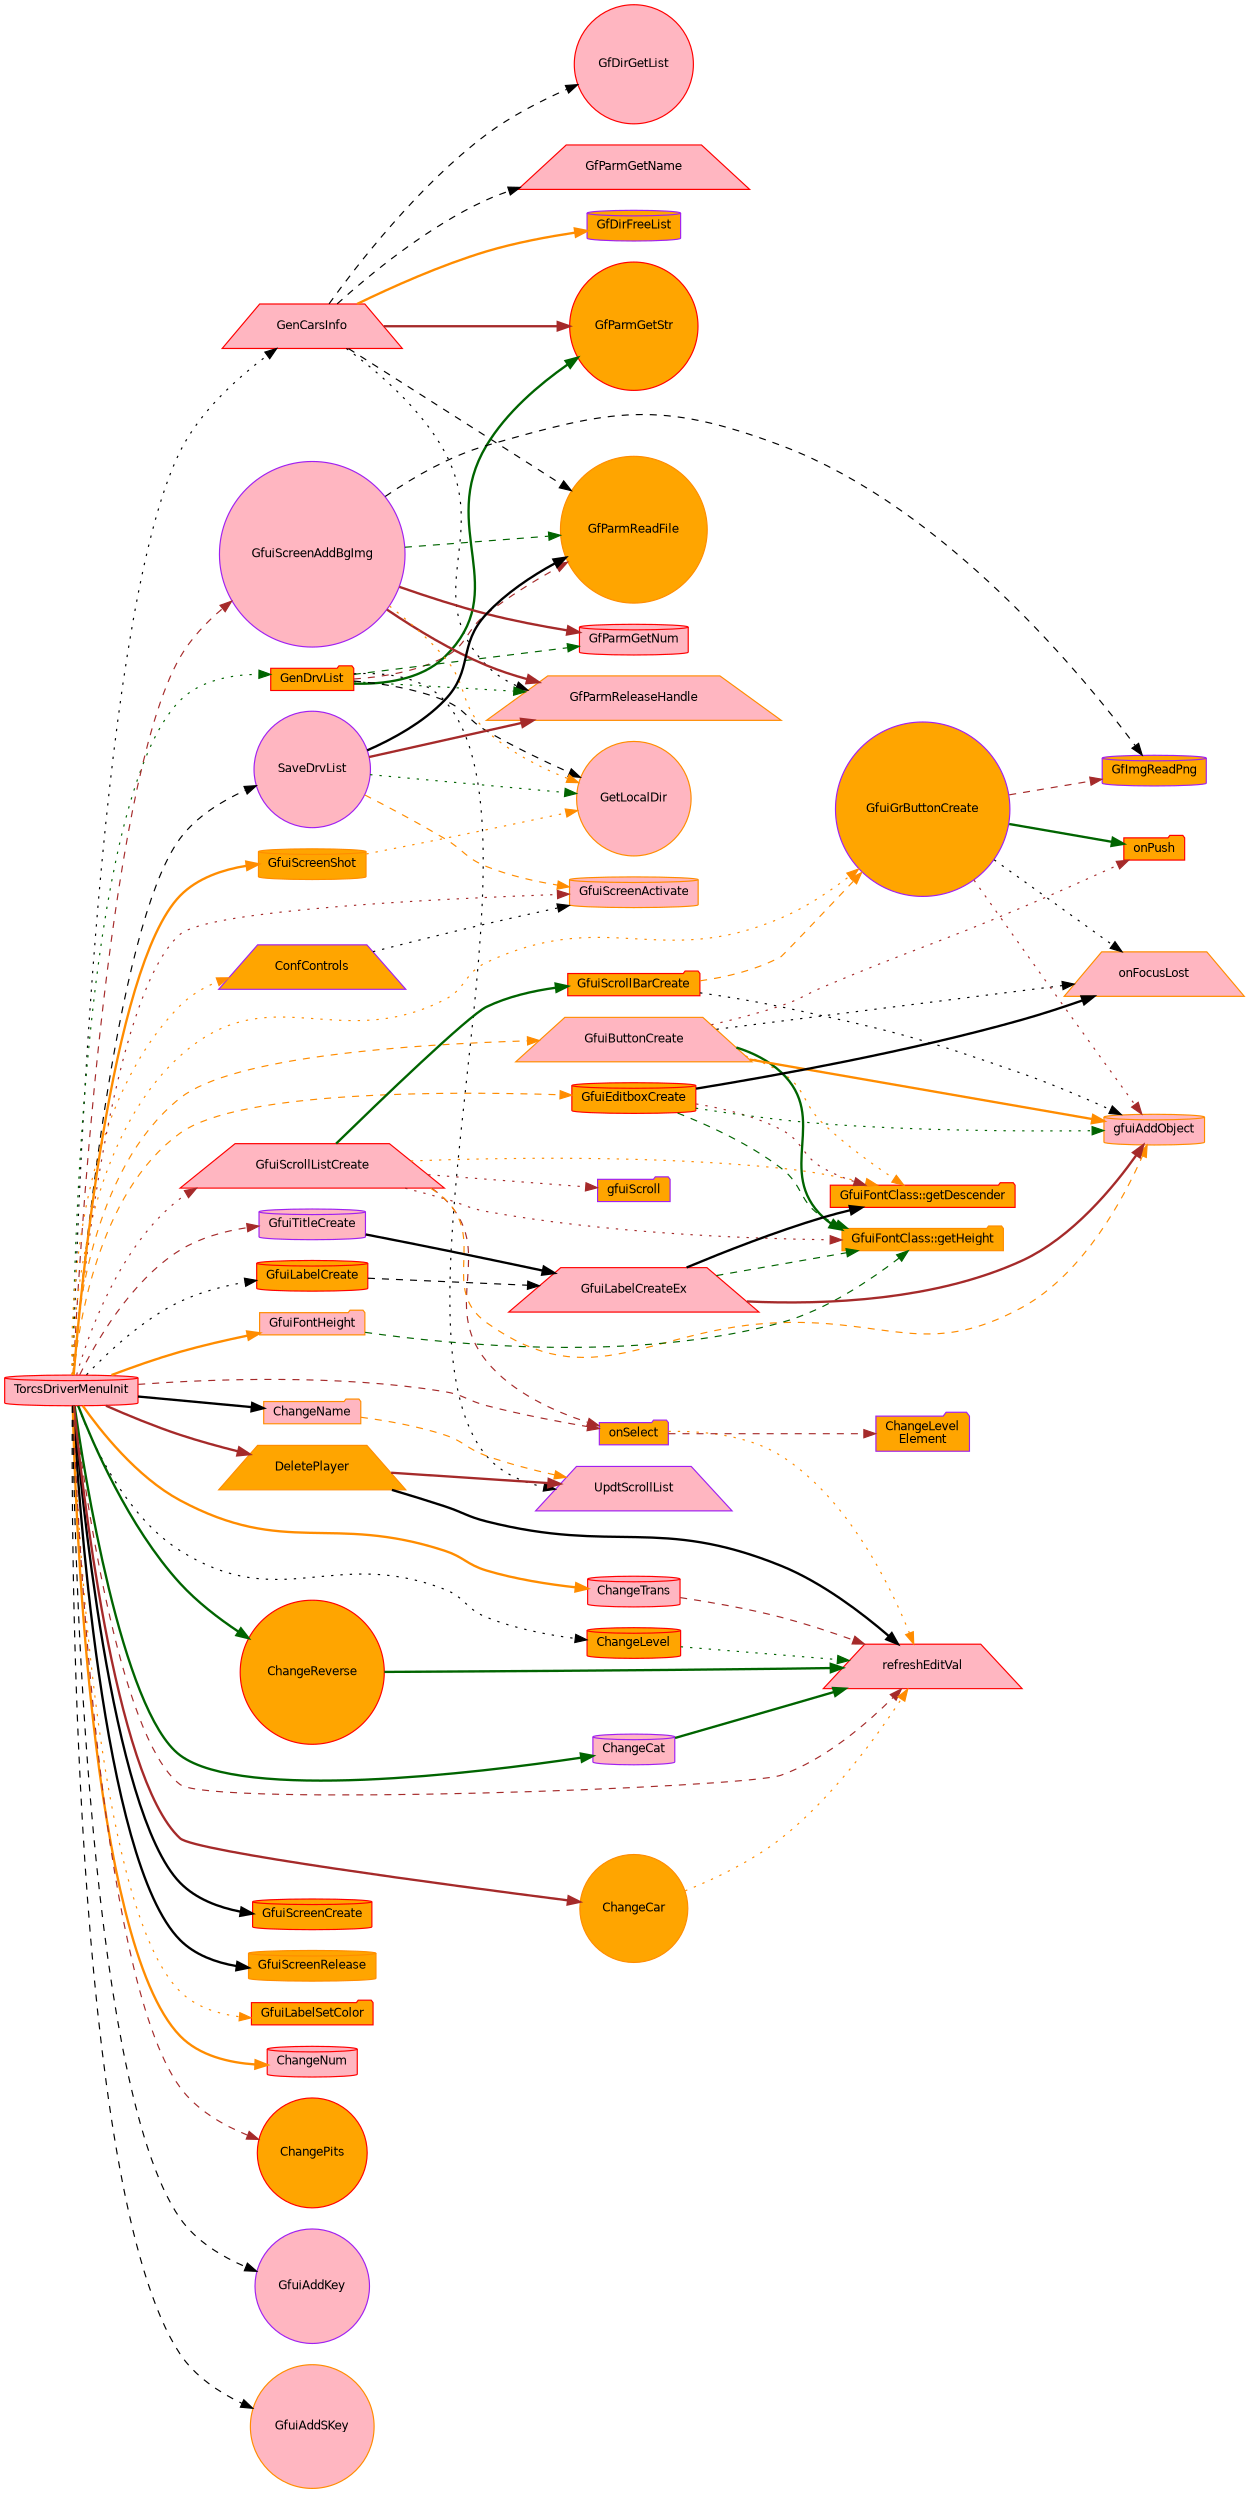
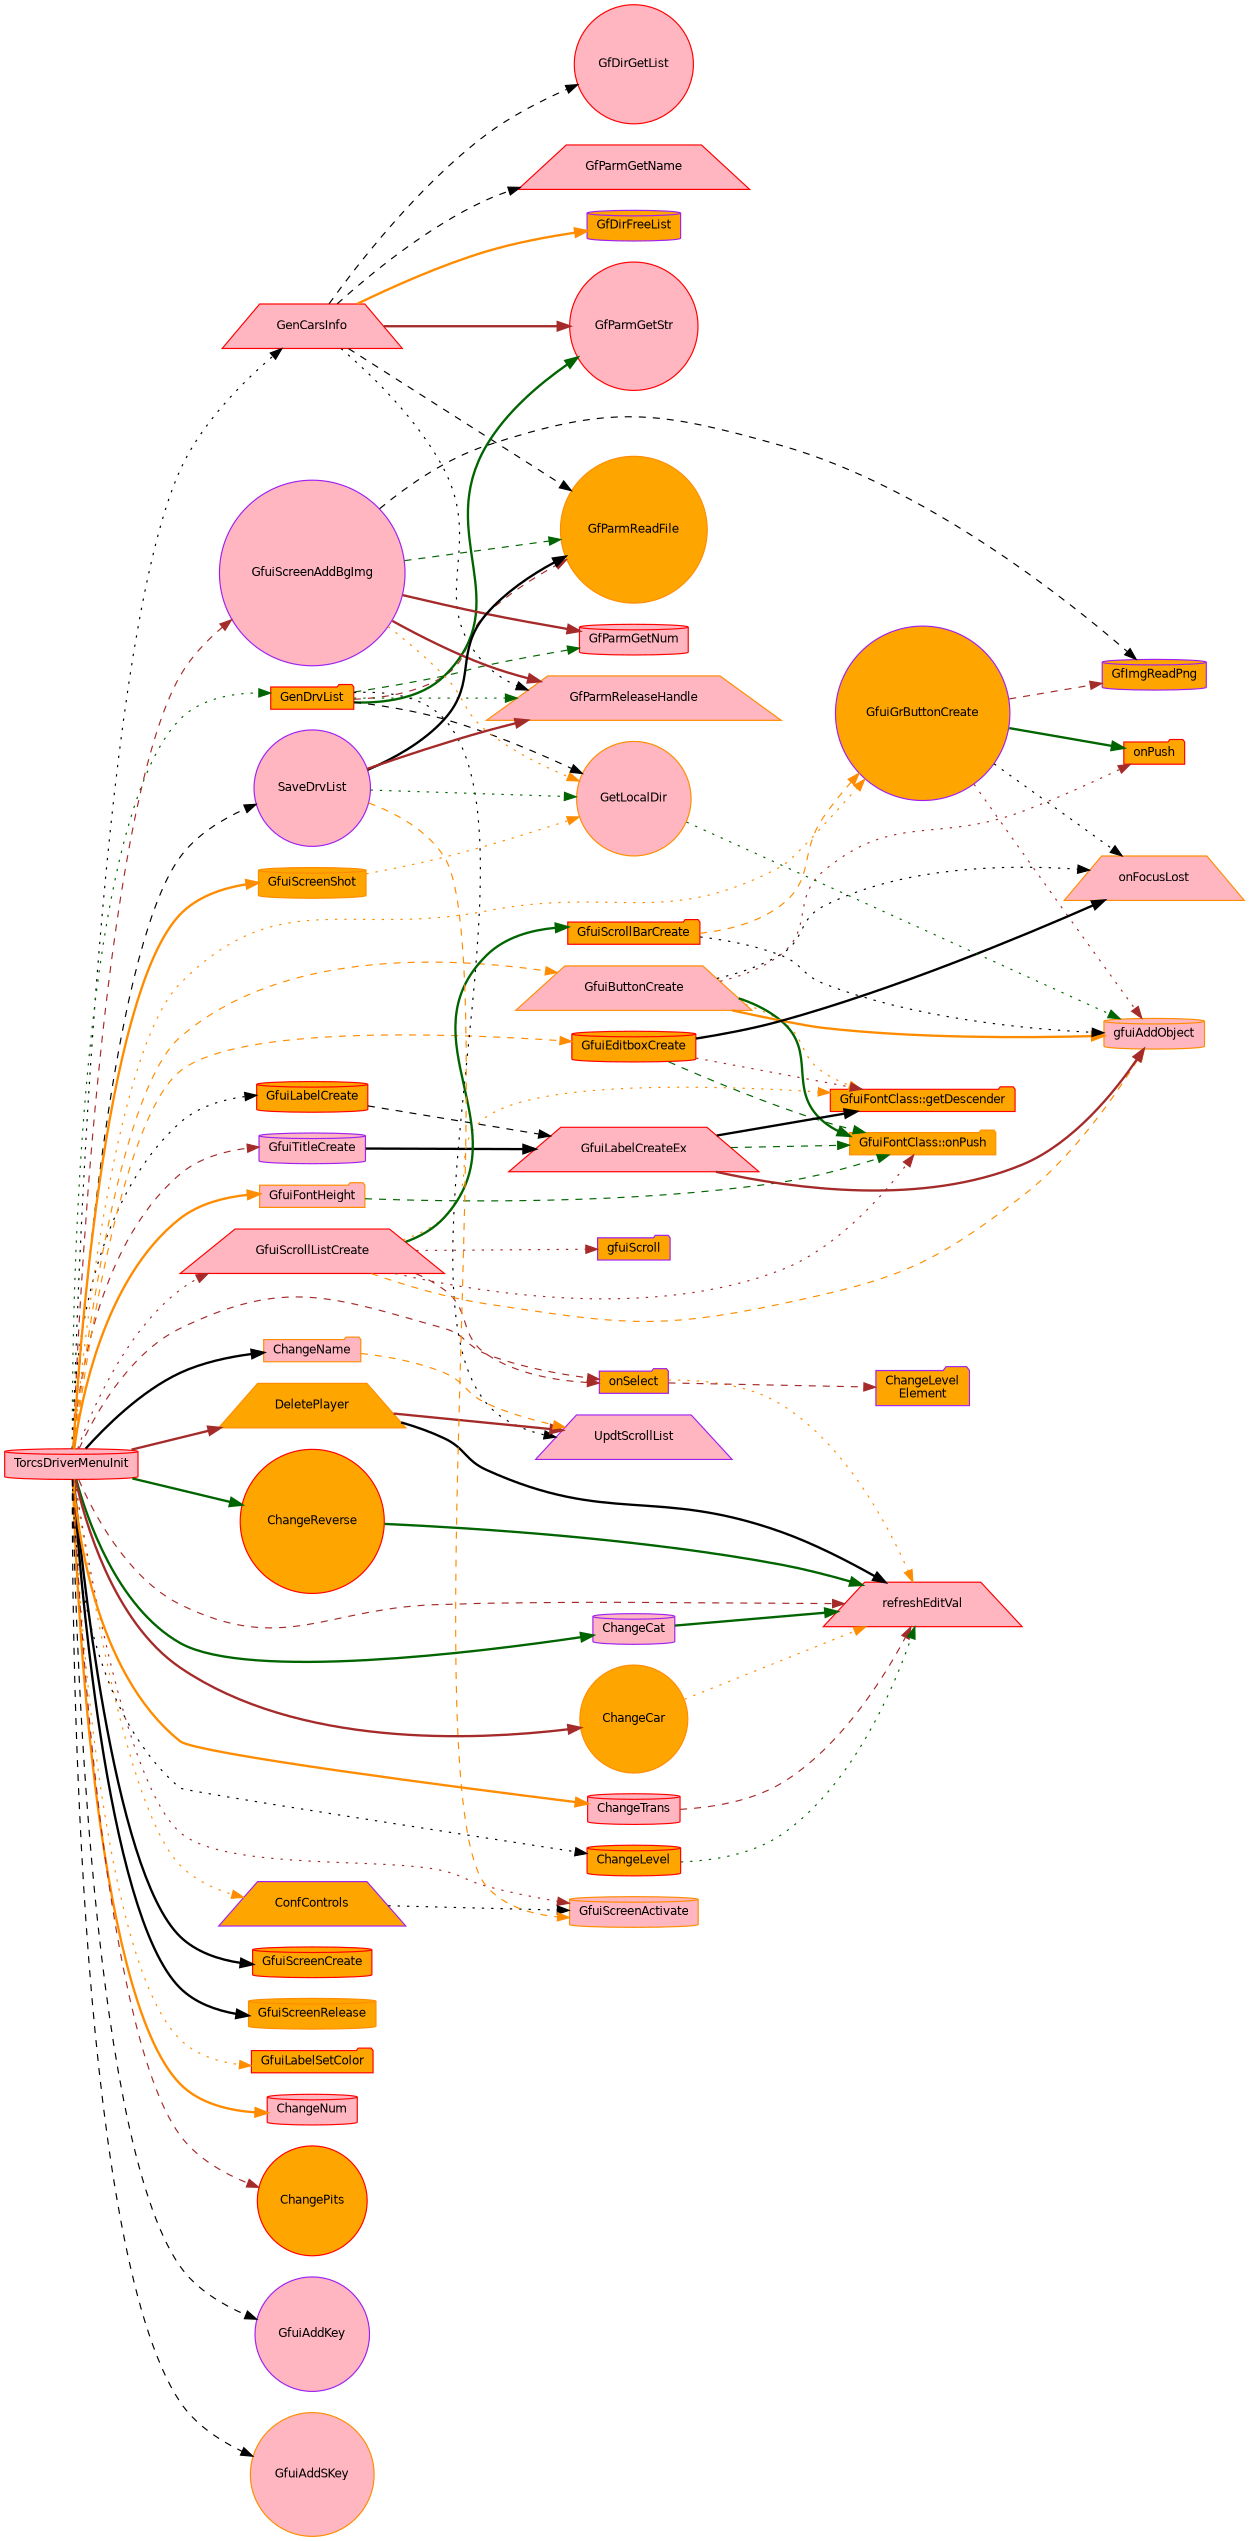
node "GfParmGetStr": fillcolor orange -> lightpink
edge "GfuiEditboxCreate" -> "gfuiAddObject": now "GetLocalDir" -> "gfuiAddObject"
node "GfuiFontClass::getHeight": label "GfuiFontClass::getHeight" -> "GfuiFontClass::onPush"
